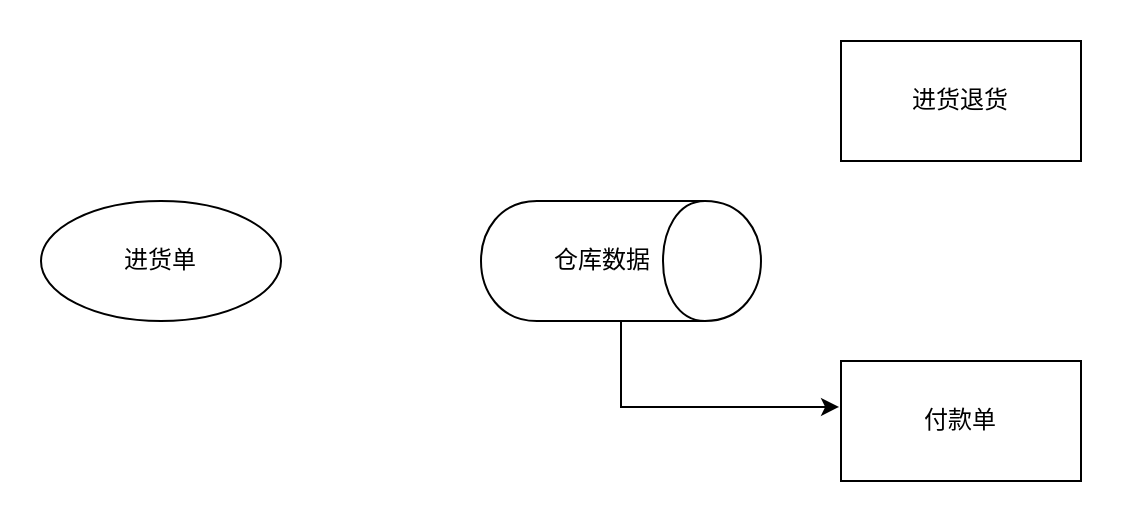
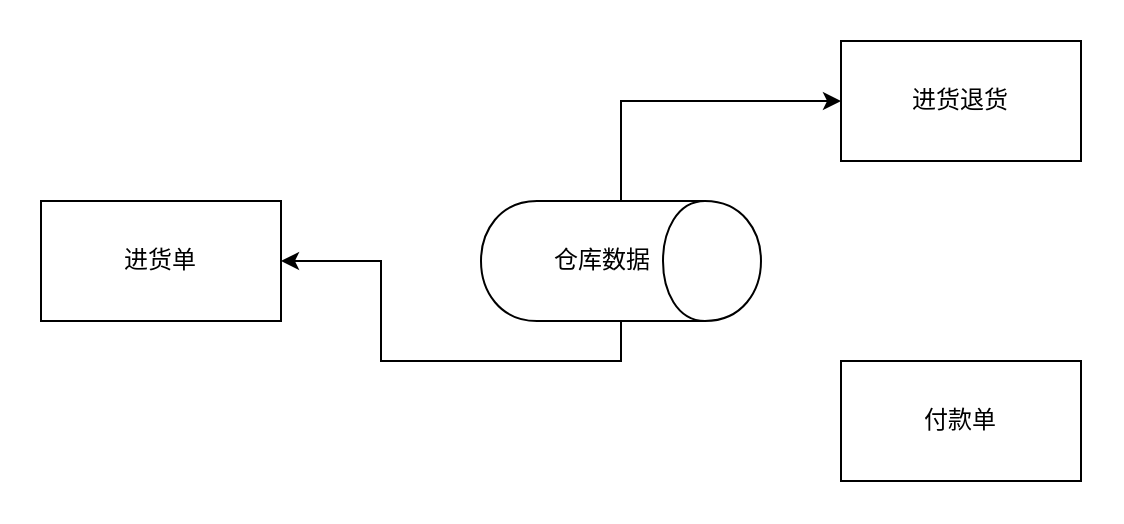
edge "仓库数据" -> "进货退货": added
node "进货单": shape ellipse -> rectangle
edge "仓库数据" -> "付款单": now "仓库数据" -> "进货单"
